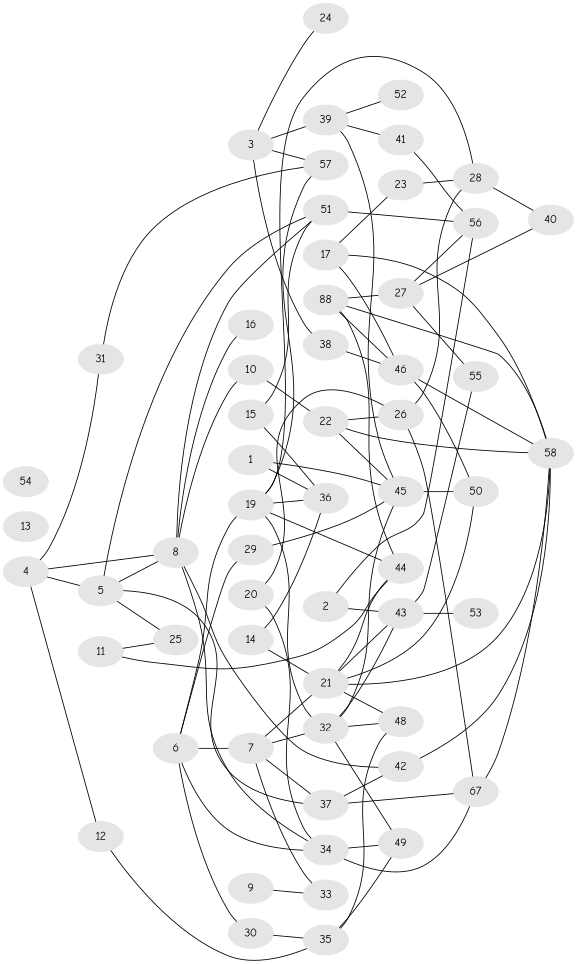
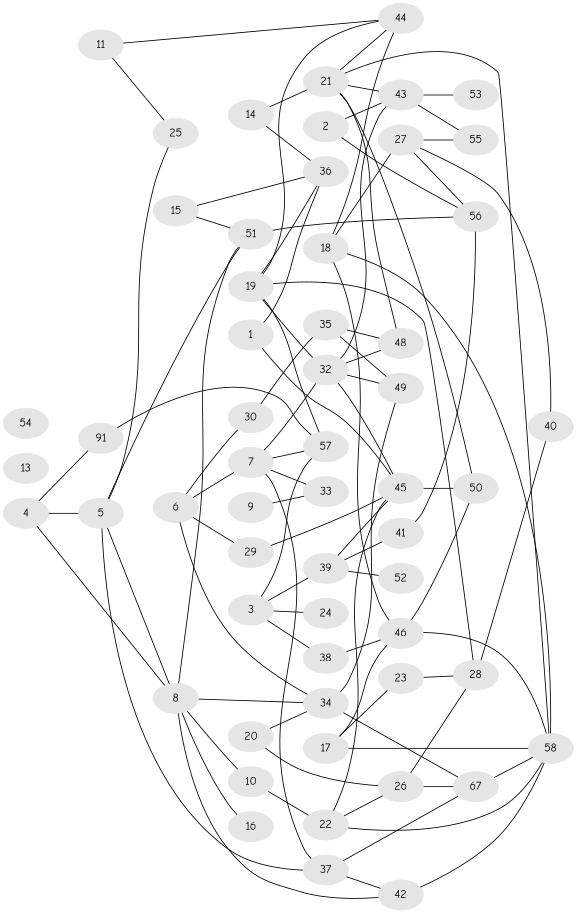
node "88": label "88" -> "18"
node "31": label "31" -> "91"
edge "19" -- "6": removed
edge "21" -- "7": now "57" -- "7"
node "12": removed
